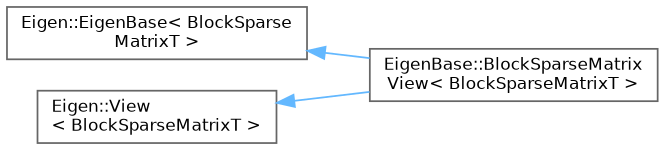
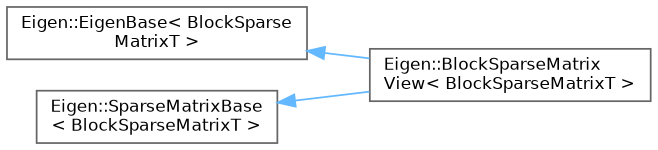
node "EigenBase::BlockSparseMatrix View< BlockSparseMatrixT >": label "EigenBase::BlockSparseMatrix View< BlockSparseMatrixT >" -> "Eigen::BlockSparseMatrix View< BlockSparseMatrixT >"
node "Eigen::View < BlockSparseMatrixT >": label "Eigen::View < BlockSparseMatrixT >" -> "Eigen::SparseMatrixBase < BlockSparseMatrixT >"
